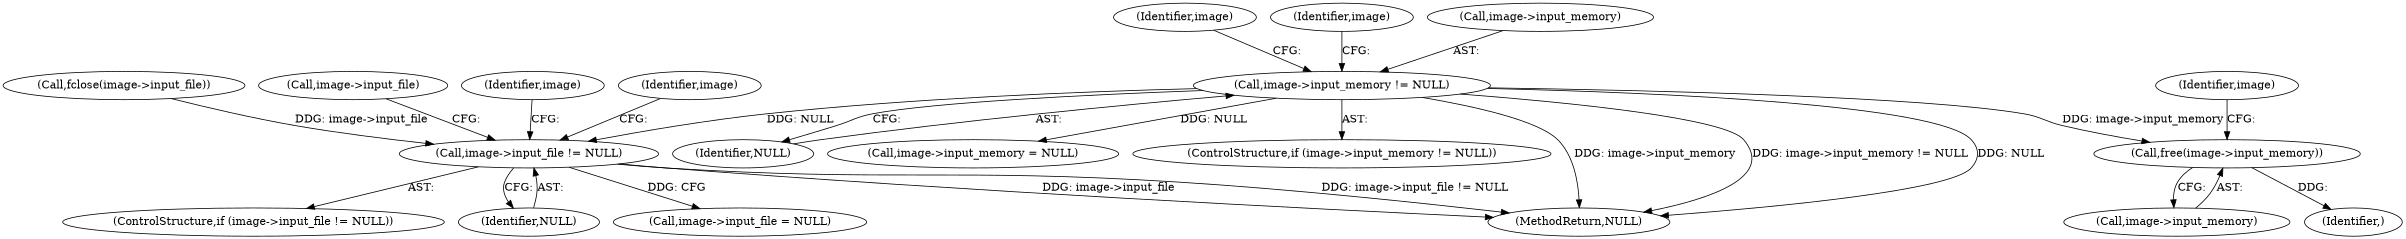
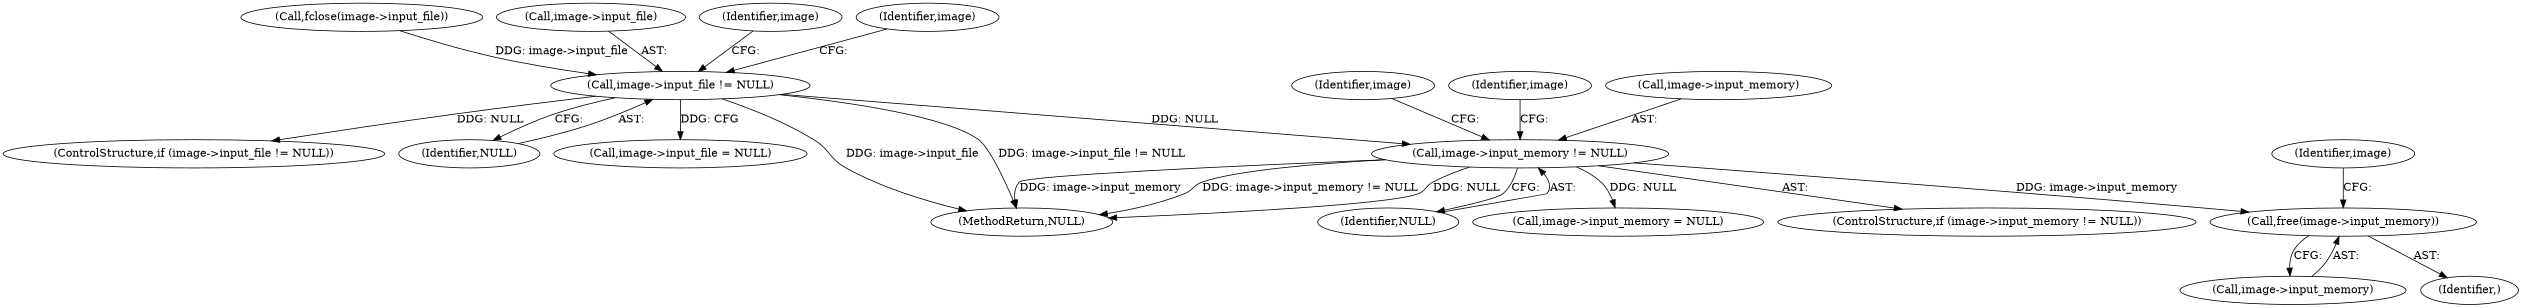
edge "(Call,image->input_memory != NULL)" -> "(Call,image->input_file != NULL)": reversed
edge "(Call,image->input_file)" -> "(Call,image->input_file != NULL)": label "CFG: " -> "AST: "
edge "(Call,image->input_file != NULL)" -> "(ControlStructure,if (image->input_file != NULL))": label "AST: " -> "DDG: NULL"
edge "(Call,free(image->input_memory))" -> "(Identifier,)": label "DDG: " -> "AST: "
